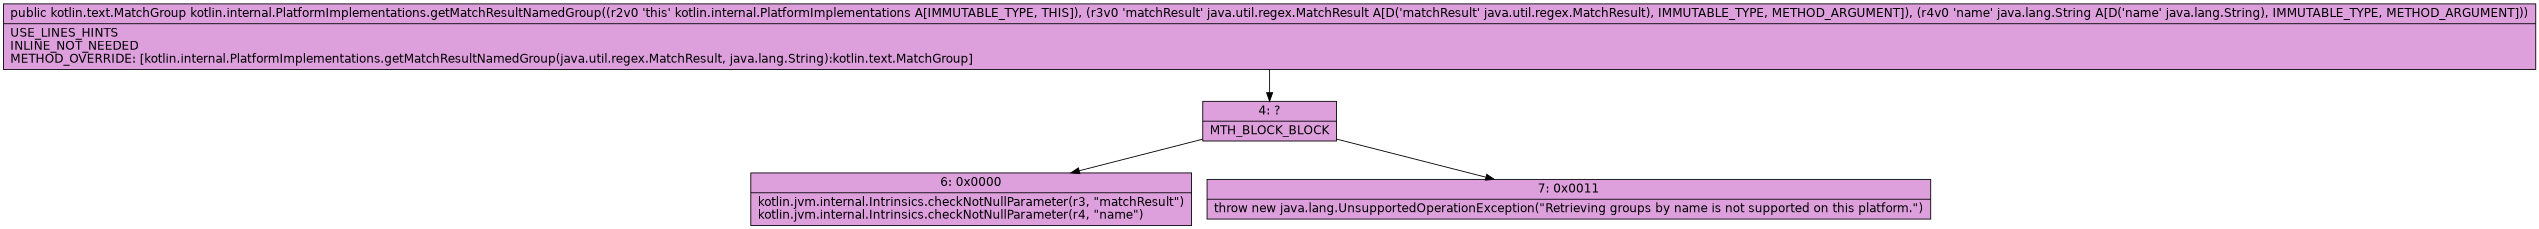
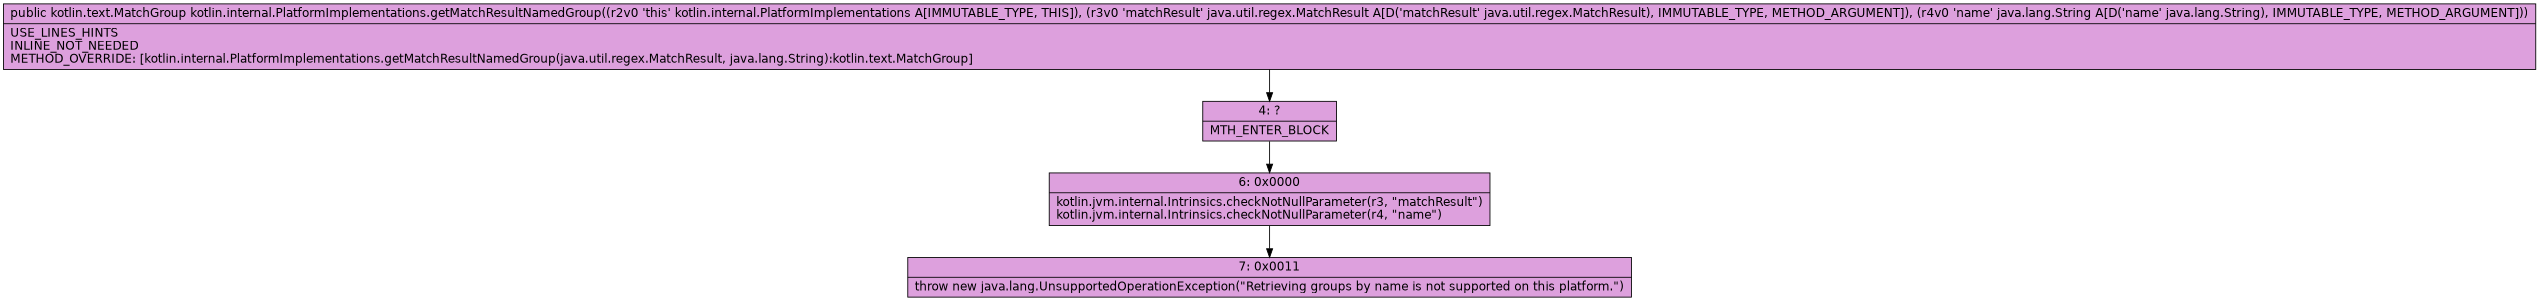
node "4: ?": text "MTH_BLOCK_BLOCK" -> "MTH_ENTER_BLOCK"
edge "4: ?" -> "7: 0x0011": now "6: 0x0000" -> "7: 0x0011"
